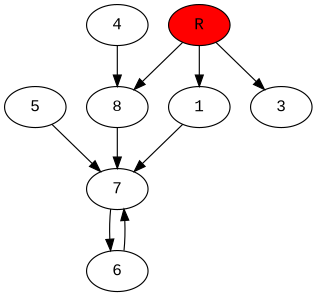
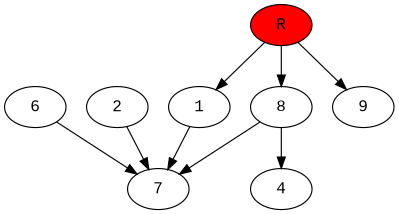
edge "4" -> "8": reversed
node "5": label "5" -> "2"
node "3": label "3" -> "9"
edge "7" -> "6": removed
